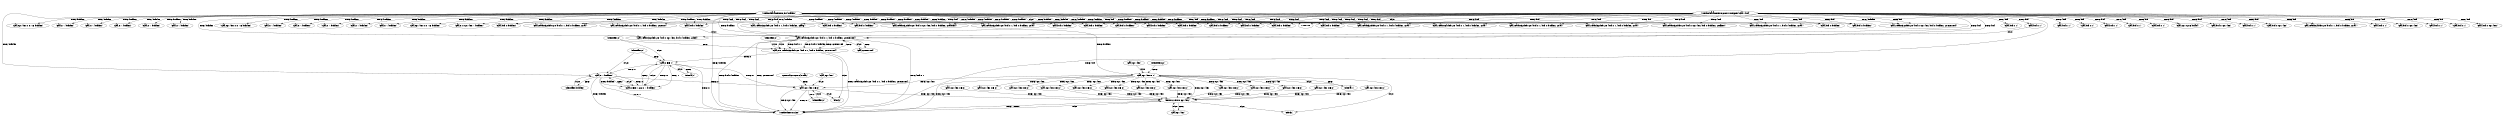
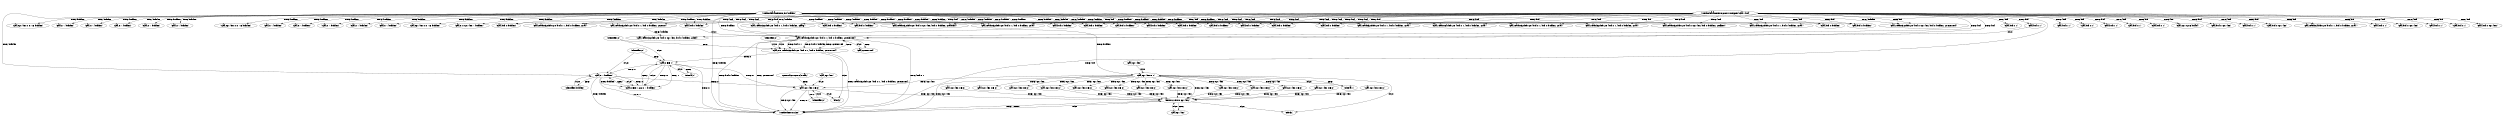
edge "(MethodParameterIn,int buf_len)" -> "(Call,read_u32_leb128 (buf + op->len, buf + buf_len, &def))": now "(Call,read_u32_leb128 (buf + 1, buf + buf_len, &count))" -> "(Call,read_u32_leb128 (buf + op->len, buf + buf_len, &def))"
edge "(MethodParameterIn,const unsigned char *buf)" -> "(Call,op->op = buf[0])": label "DDG: buf" -> "DDG: len"
node "1000100": removed
node "(Identifier,op)": removed
